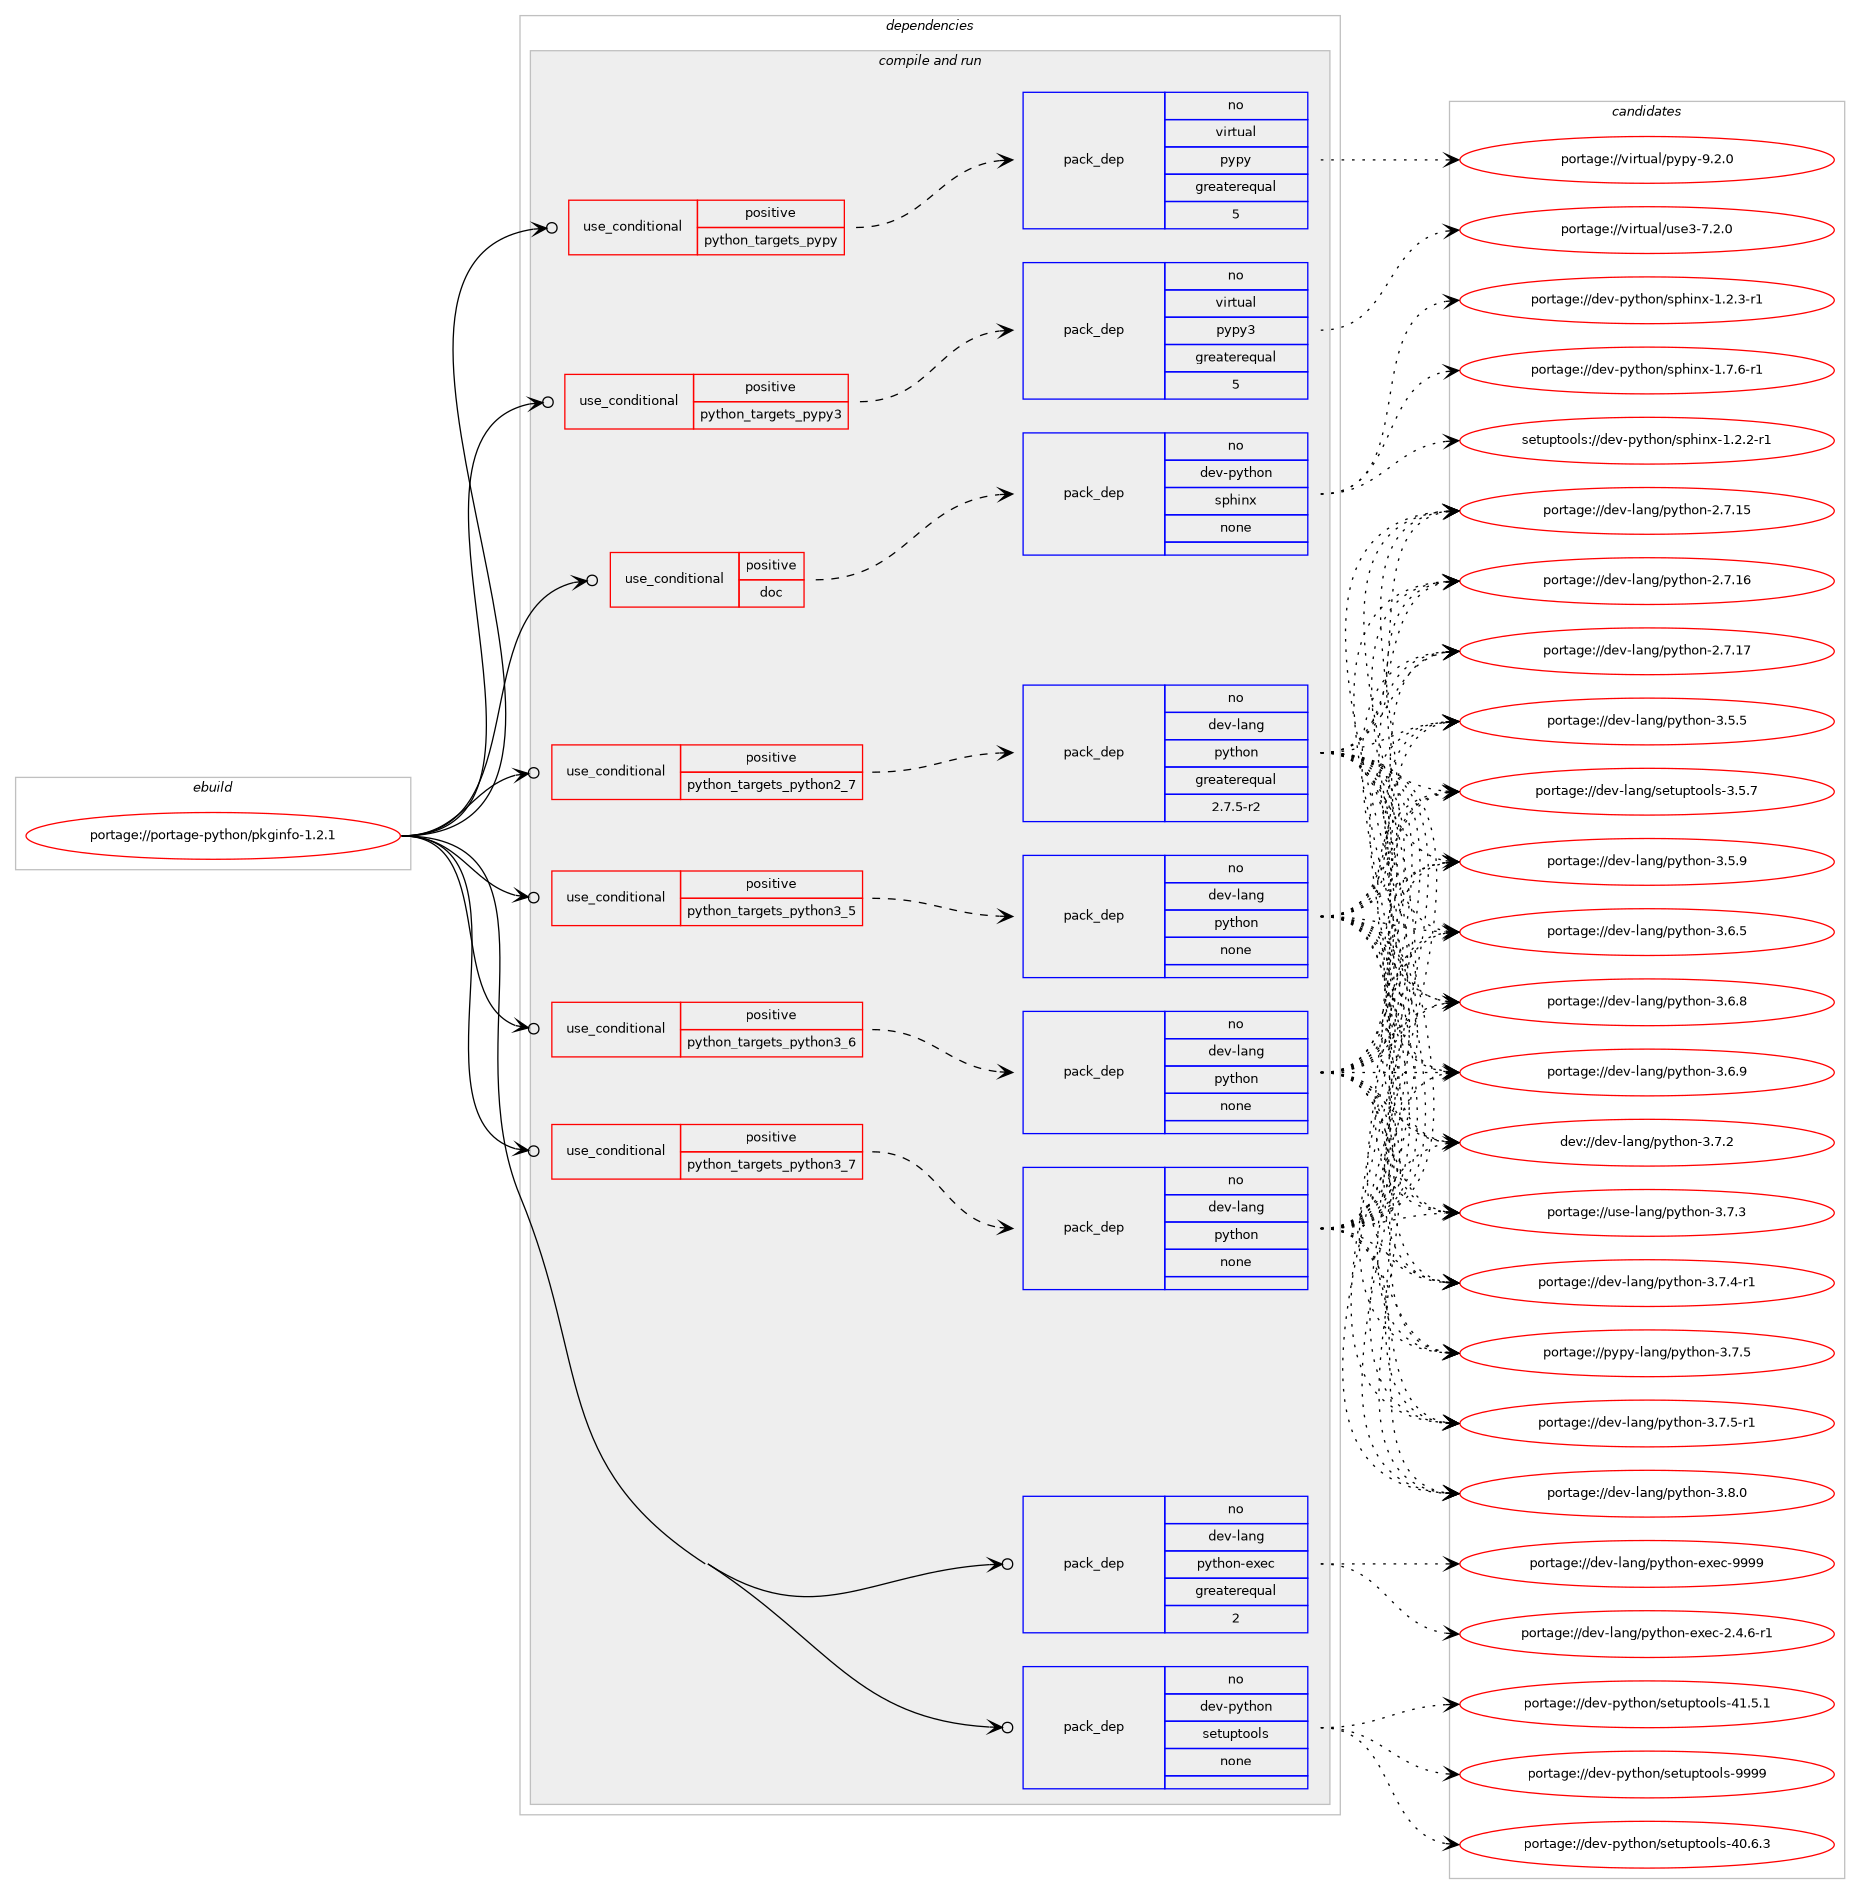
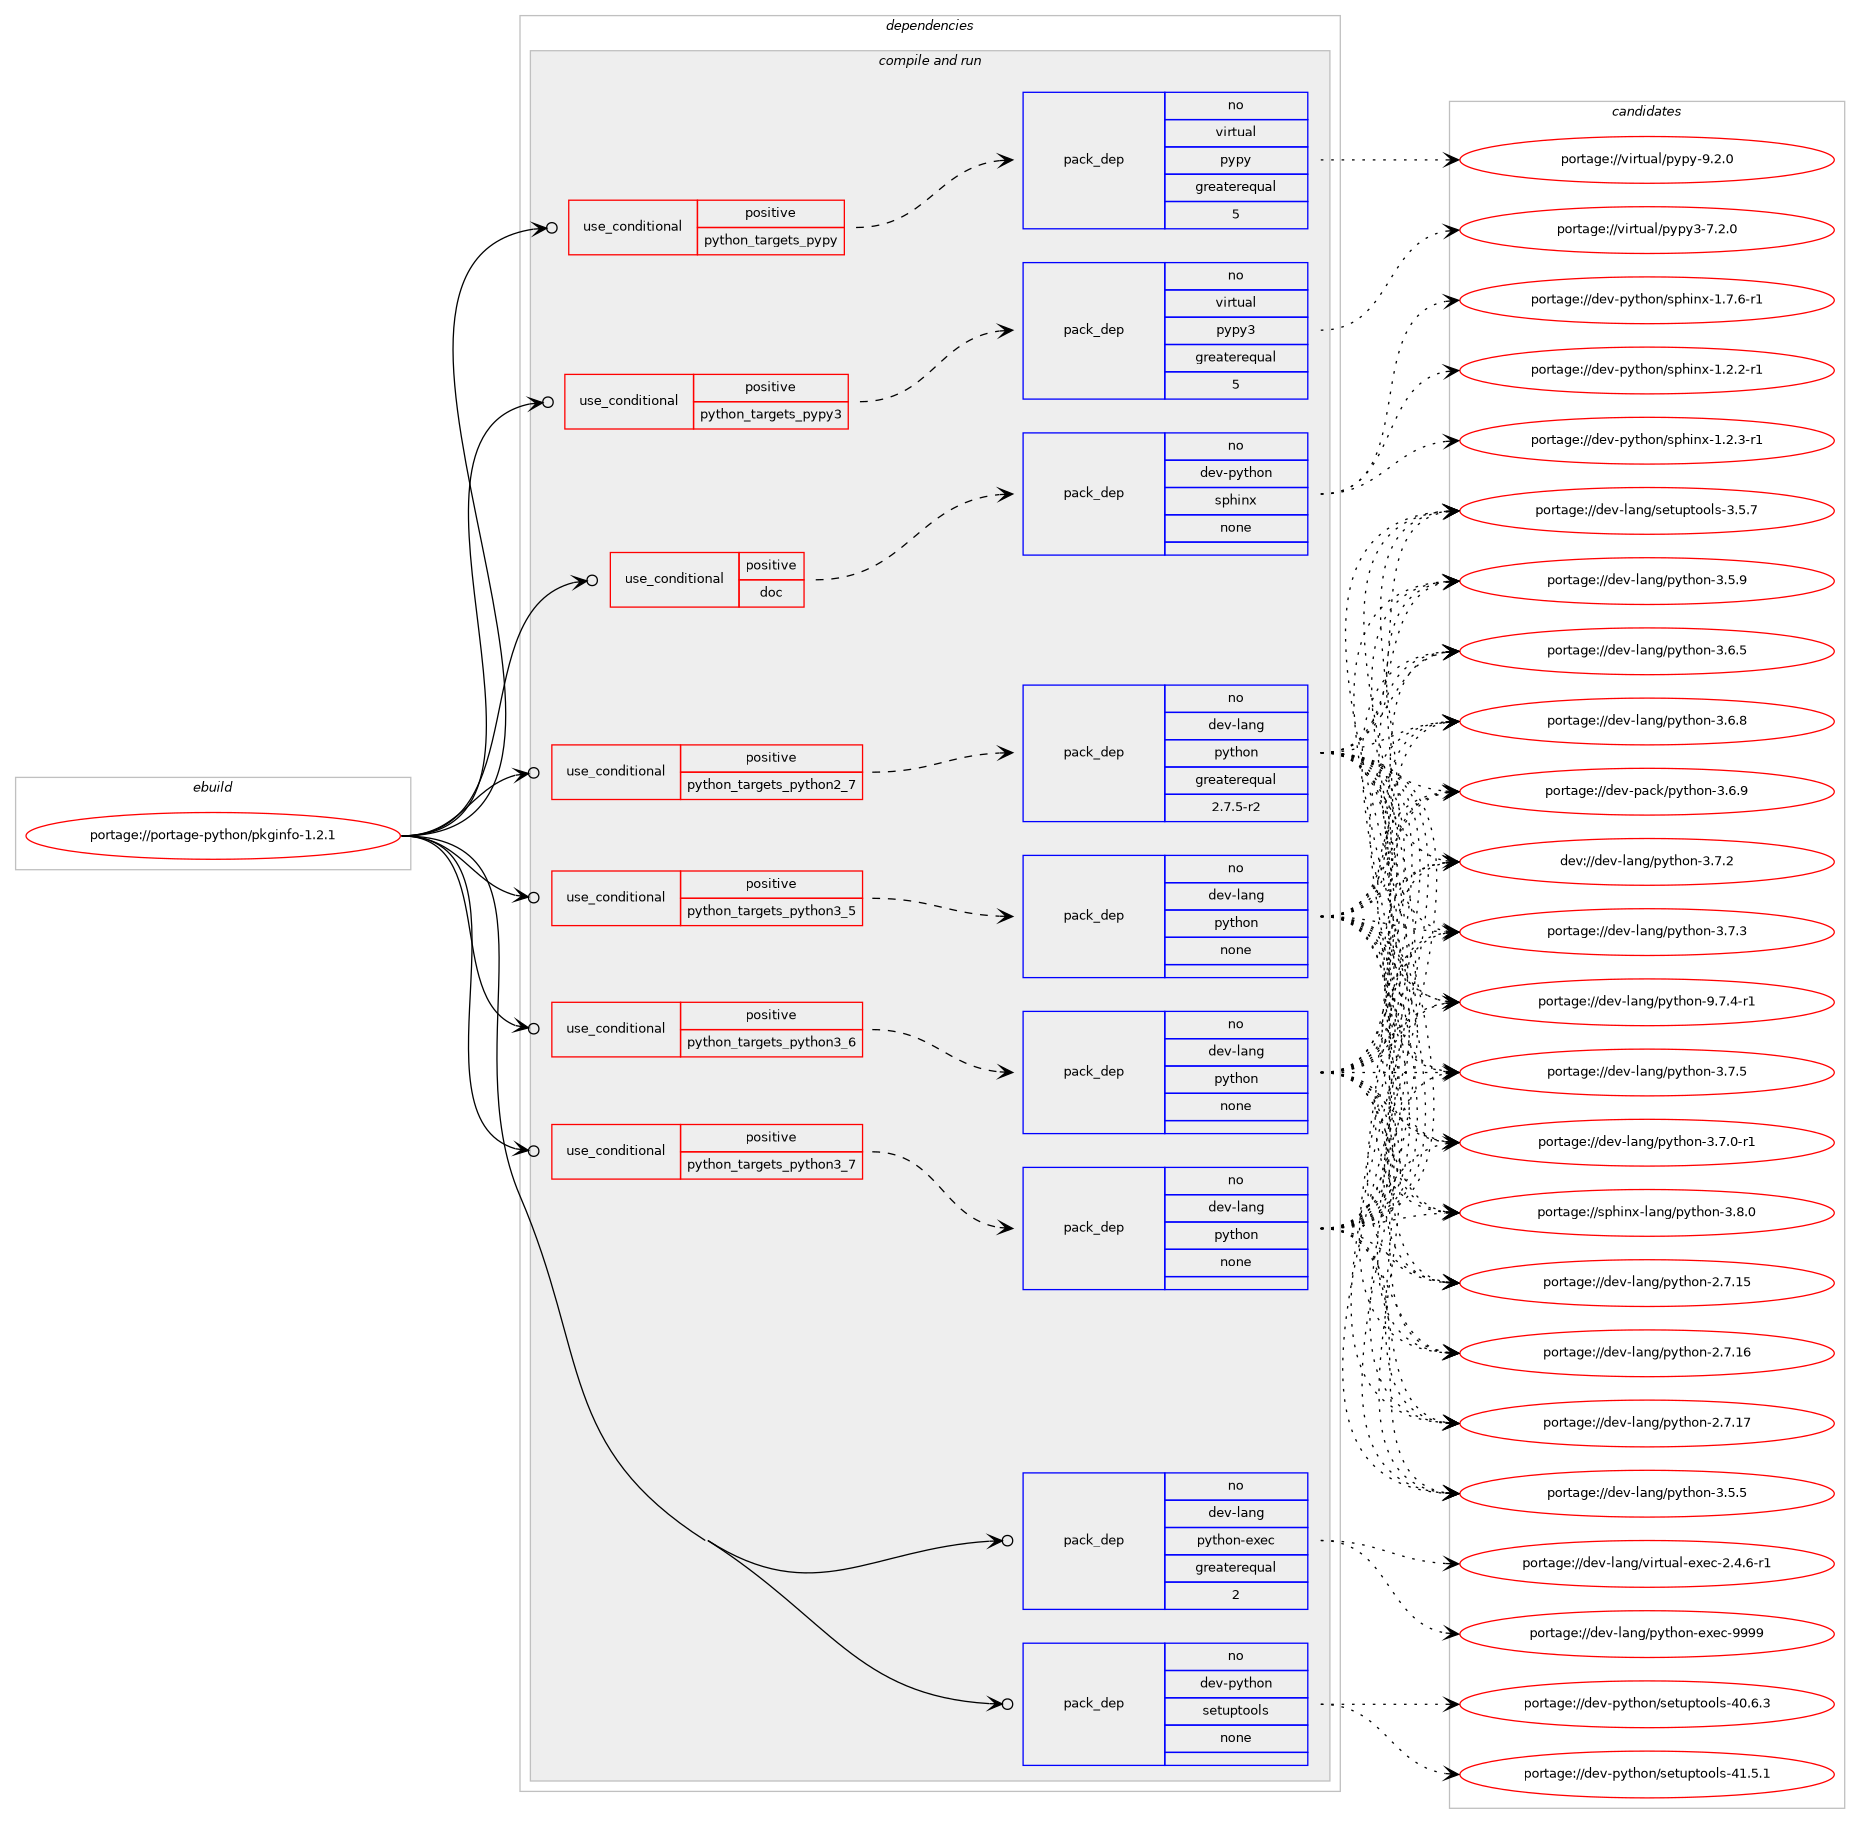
node "portage://virtual/use3-7.2.0": label "portage://virtual/use3-7.2.0" -> "portage://virtual/pypy3-7.2.0"
node "setuptools://dev-python/sphinx-1.2.2-r1": label "setuptools://dev-python/sphinx-1.2.2-r1" -> "portage://dev-python/sphinx-1.2.2-r1"
node "portage://dev-lang/python-3.6.9": label "portage://dev-lang/python-3.6.9" -> "portage://dev-pack/python-3.6.9"
node "portage://use-lang/python-3.7.3": label "portage://use-lang/python-3.7.3" -> "portage://dev-lang/python-3.7.3"
node "portage://dev-lang/python-3.7.4-r1": label "portage://dev-lang/python-3.7.4-r1" -> "portage://dev-lang/python-9.7.4-r1"
node "portage://pypy-lang/python-3.7.5": label "portage://pypy-lang/python-3.7.5" -> "portage://dev-lang/python-3.7.5"
node "portage://dev-lang/python-3.7.5-r1": label "portage://dev-lang/python-3.7.5-r1" -> "portage://dev-lang/python-3.7.0-r1"
node "portage://dev-lang/python-3.8.0": label "portage://dev-lang/python-3.8.0" -> "portage://sphinx-lang/python-3.8.0"
node "portage://dev-lang/python-exec-2.4.6-r1": label "portage://dev-lang/python-exec-2.4.6-r1" -> "portage://dev-lang/virtual-exec-2.4.6-r1"
node "portage://dev-python/setuptools-9999": removed
